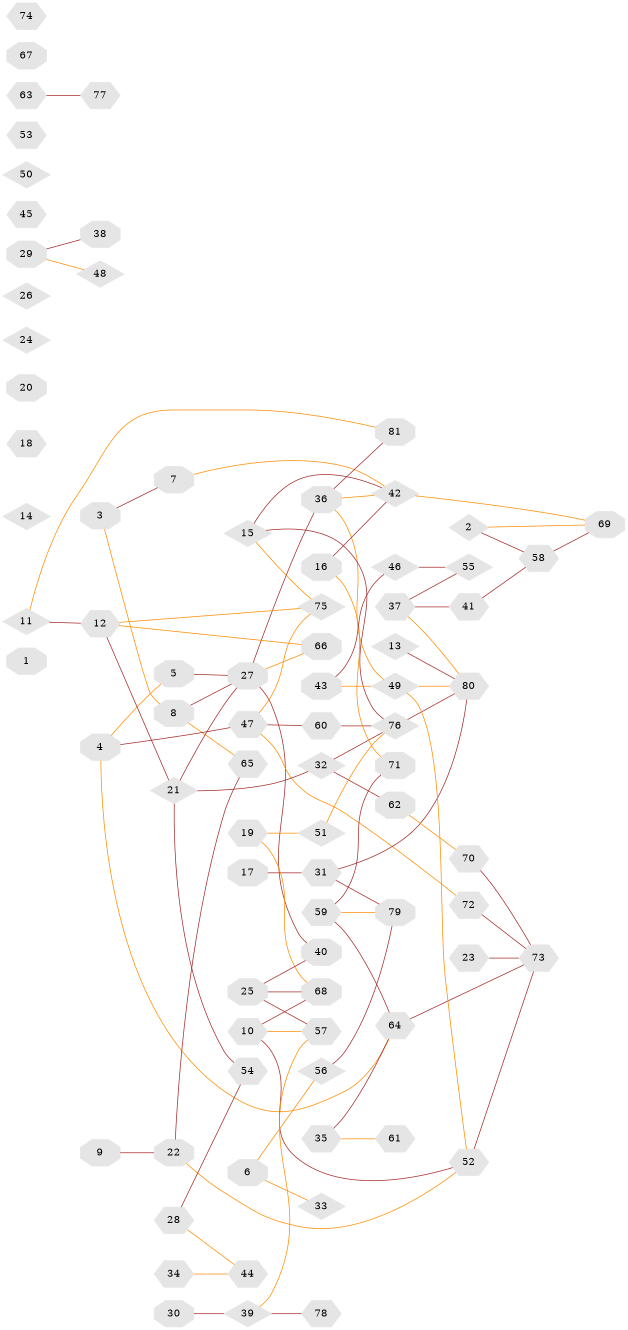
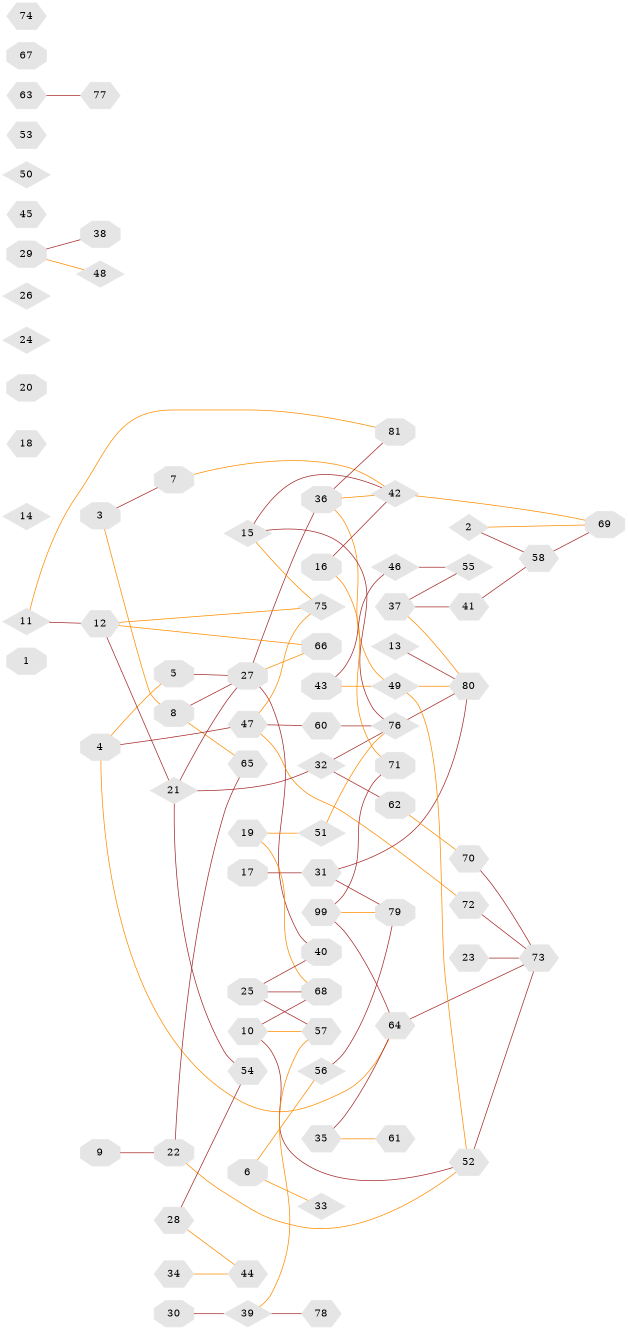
node "59": label "59" -> "99"
